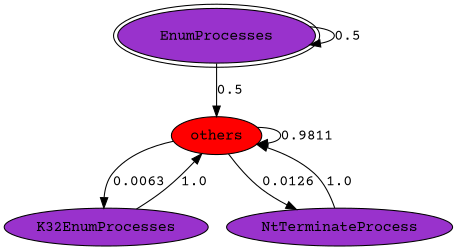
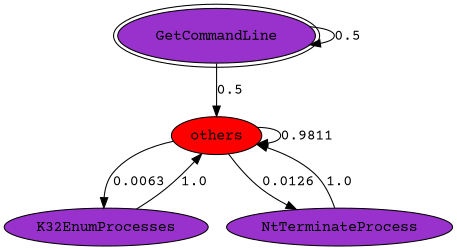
node "EnumProcesses": label "EnumProcesses" -> "GetCommandLine"
